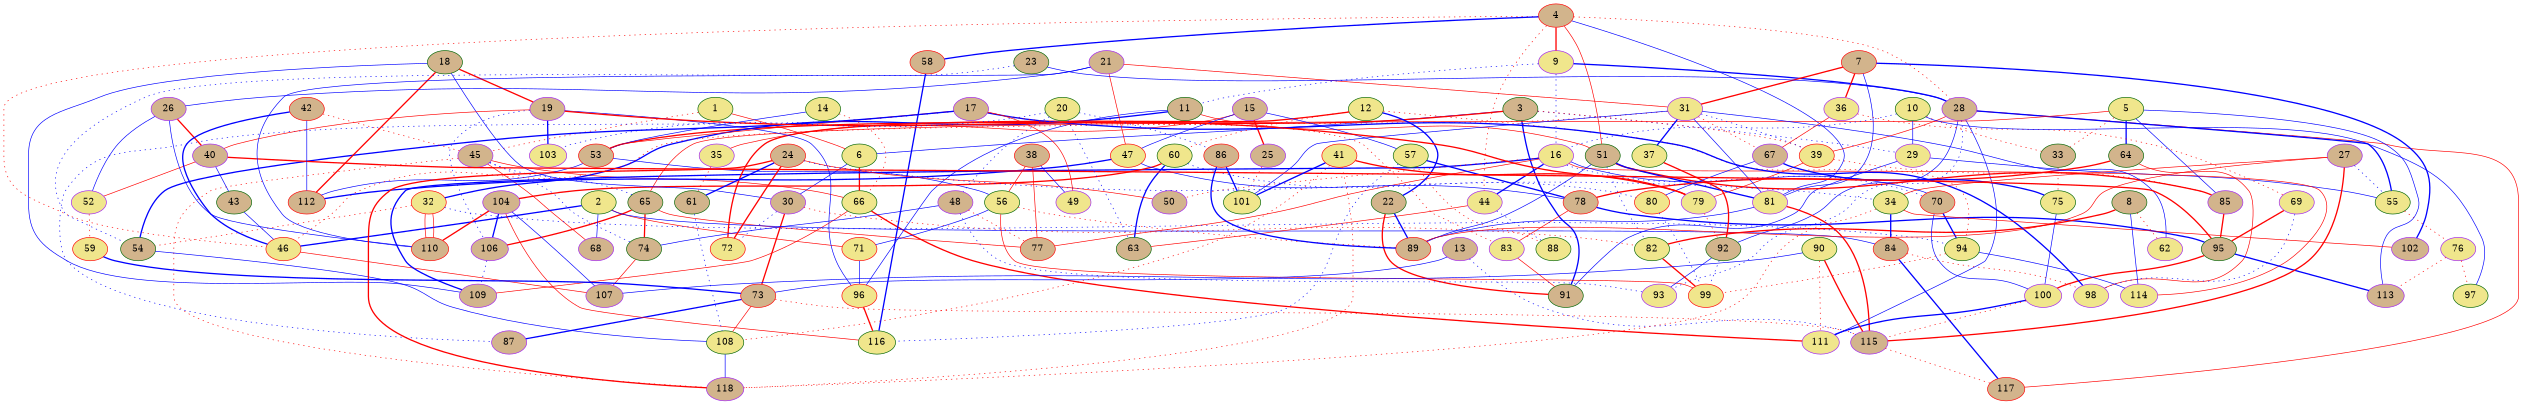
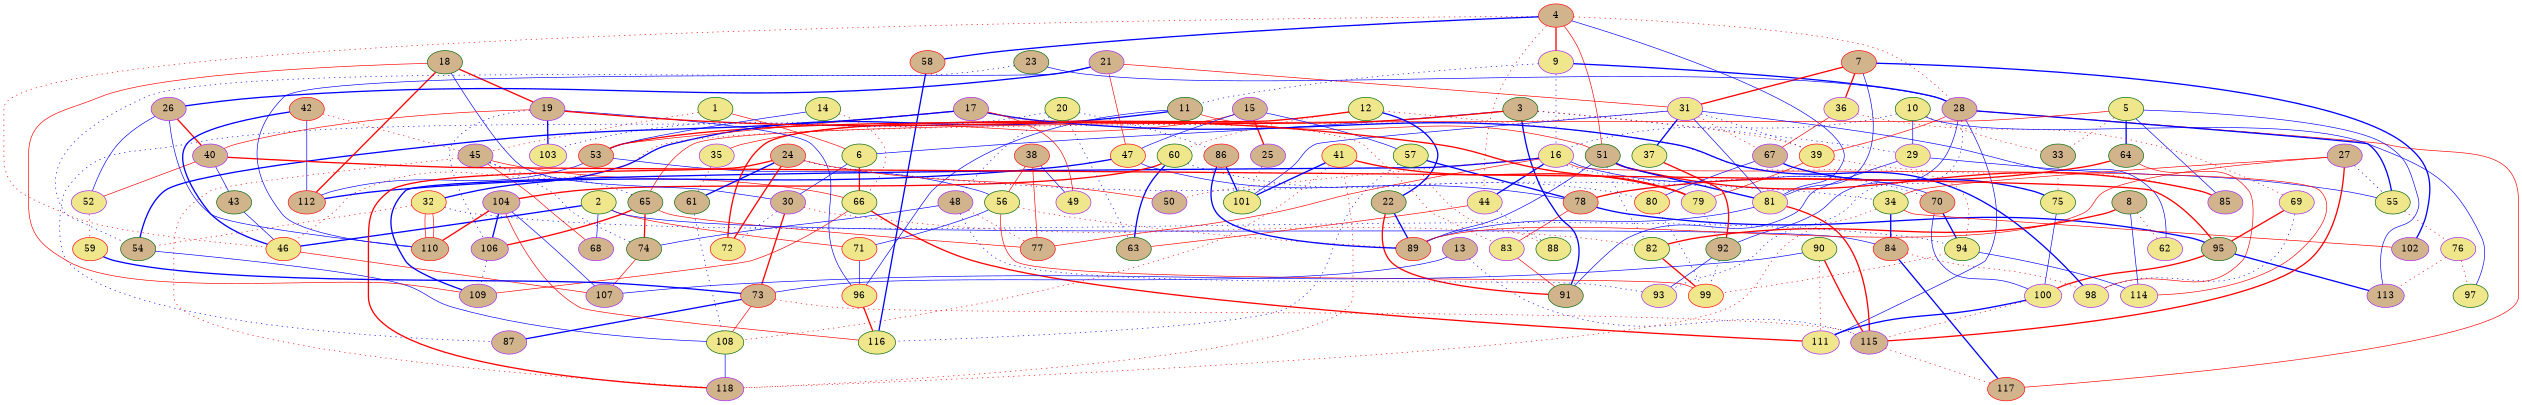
edge "21" -- "26": style solid -> bold
edge "18" -- "109": color blue -> red
edge "85" -- "95": removed
